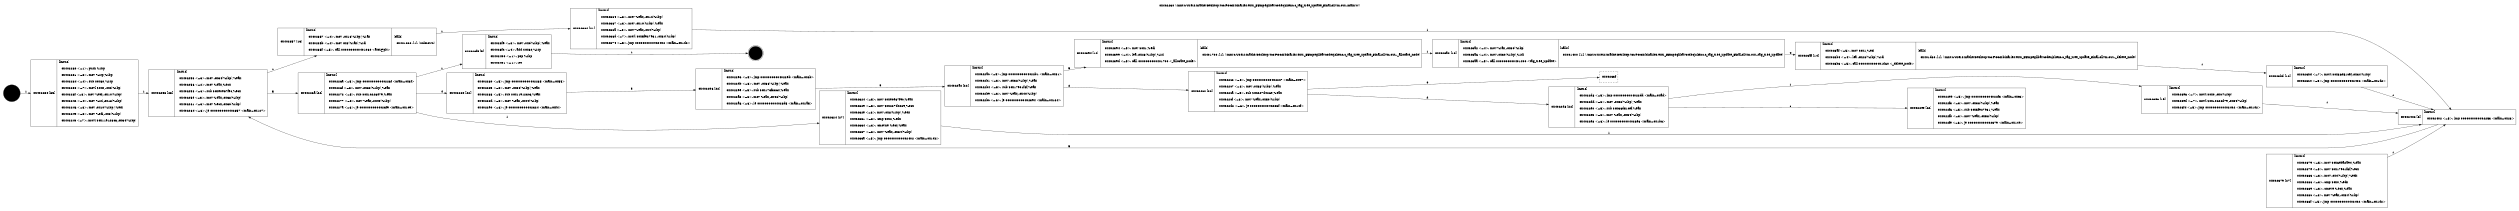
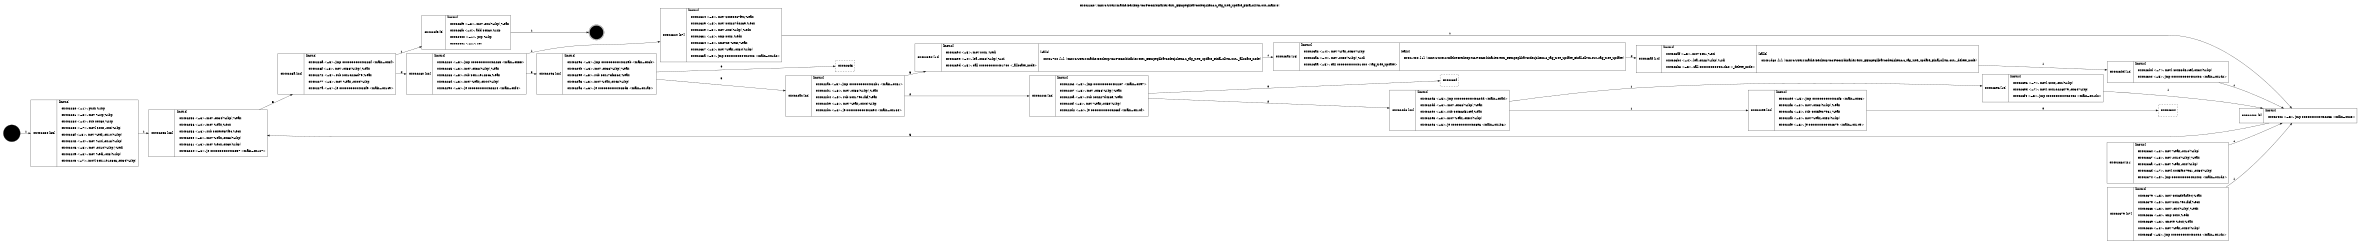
node "0x402357 [13]": removed
node "0x4023d5": added
node "0x402304": added
edge "0x40226a [22]" -> "0x402324 [27]": now "0x402280 [22]" -> "0x402324 [27]"
